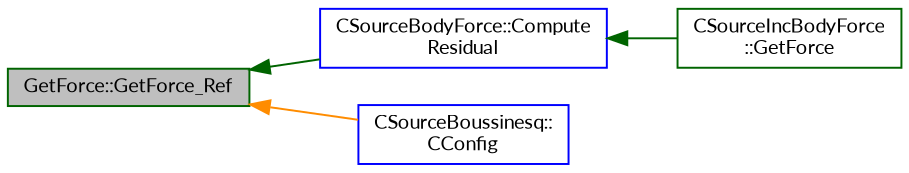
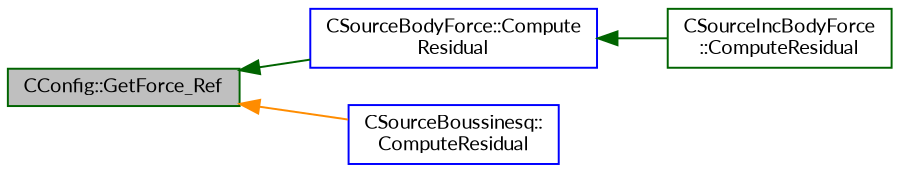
node "CSourceIncBodyForce ::GetForce": label "CSourceIncBodyForce ::GetForce" -> "CSourceIncBodyForce ::ComputeResidual"
node "GetForce::GetForce_Ref": label "GetForce::GetForce_Ref" -> "CConfig::GetForce_Ref"
node "CSourceBoussinesq:: CConfig": label "CSourceBoussinesq:: CConfig" -> "CSourceBoussinesq:: ComputeResidual"
